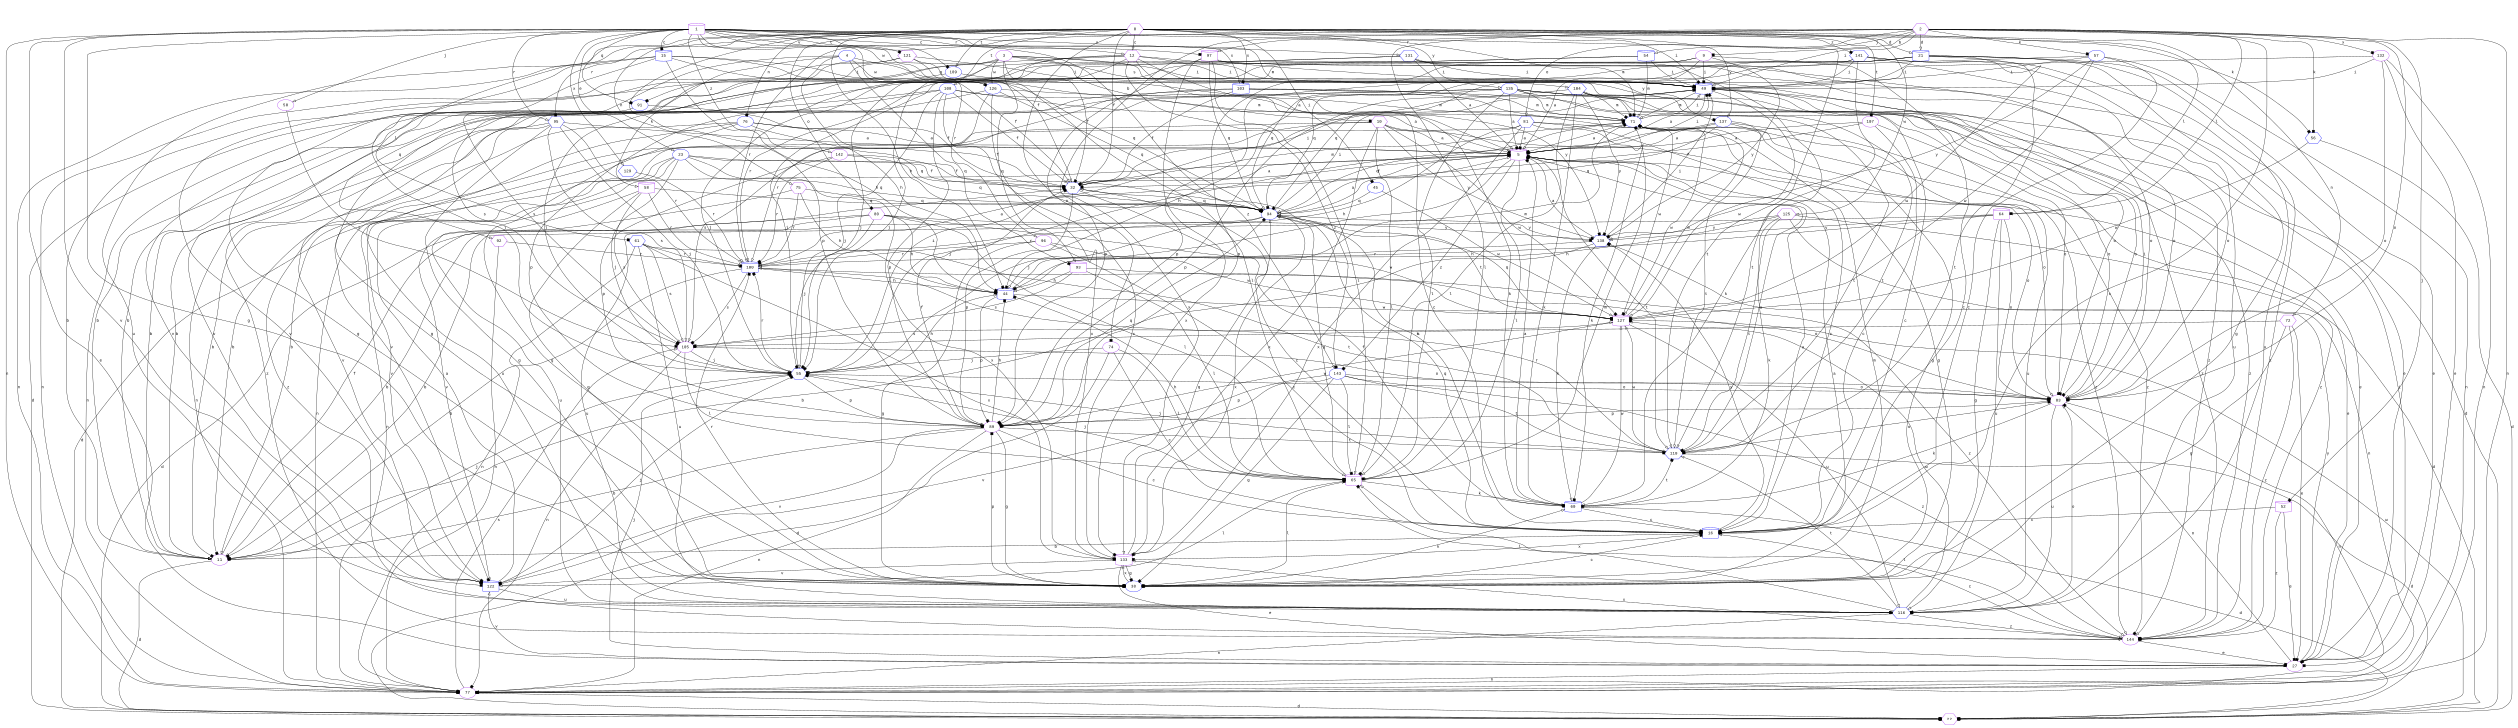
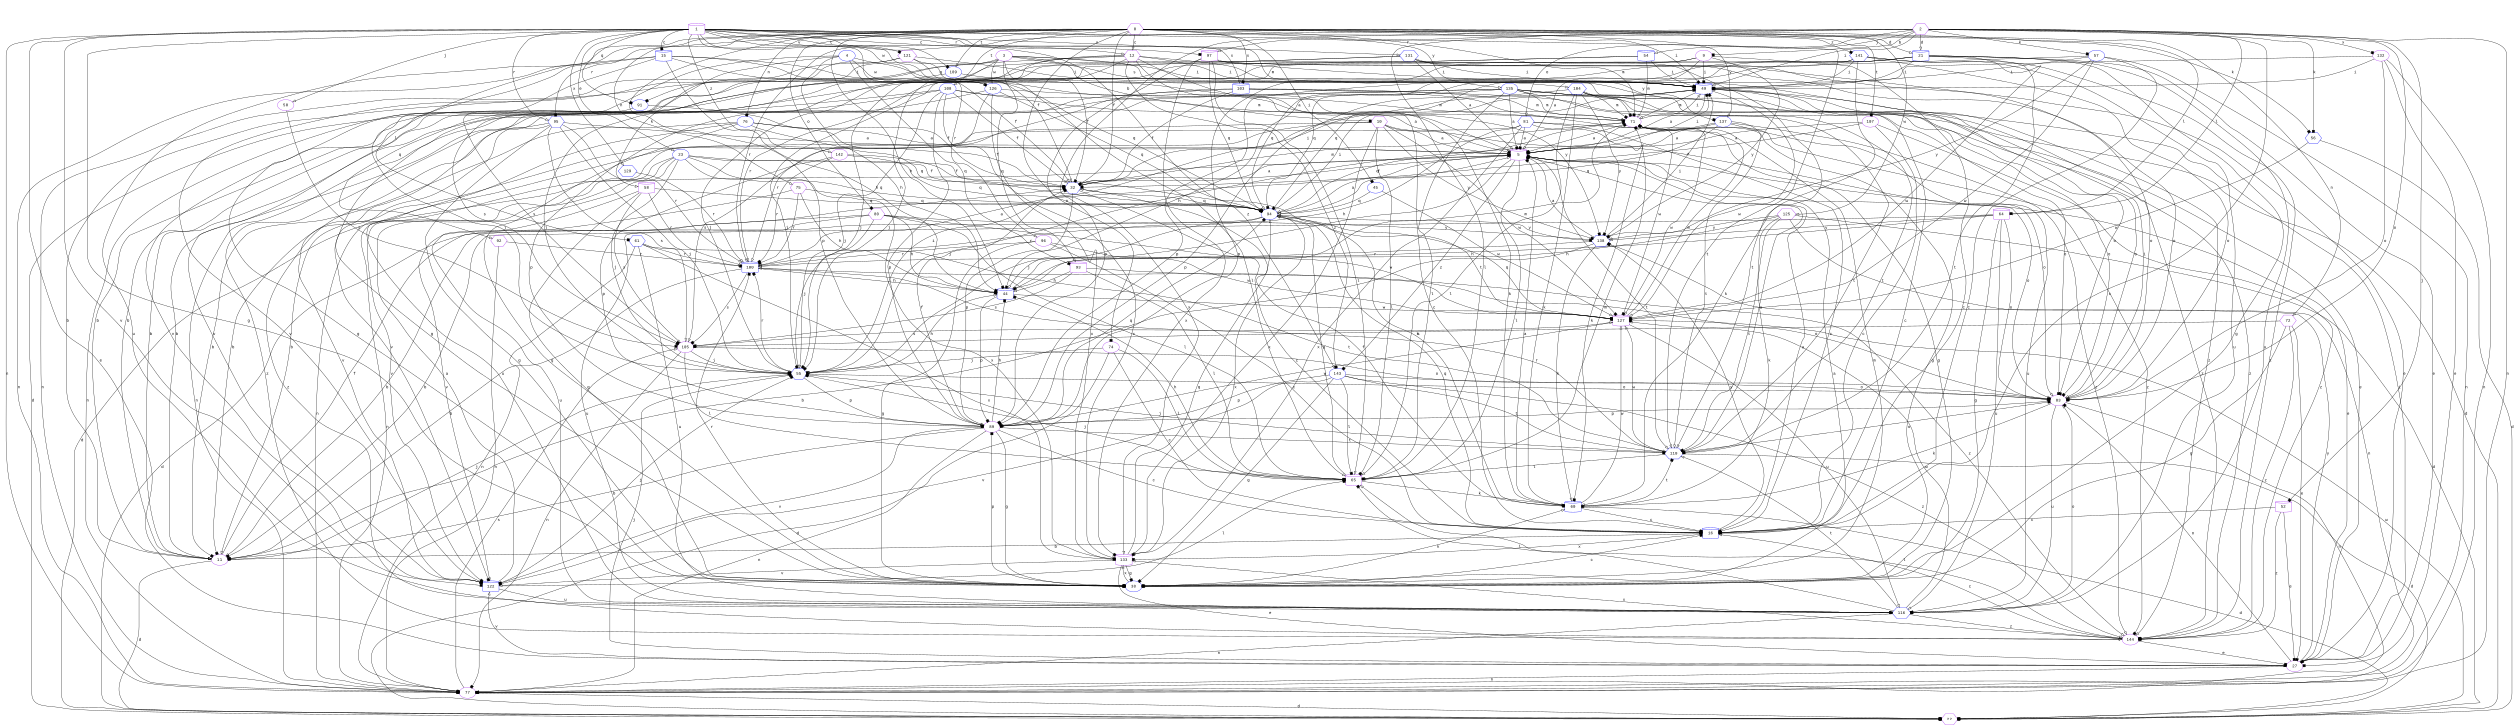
node "71": color blue -> purple
edge "61" -> "105": removed, label "s"
edge "38" -> "65": now "110" -> "65"
